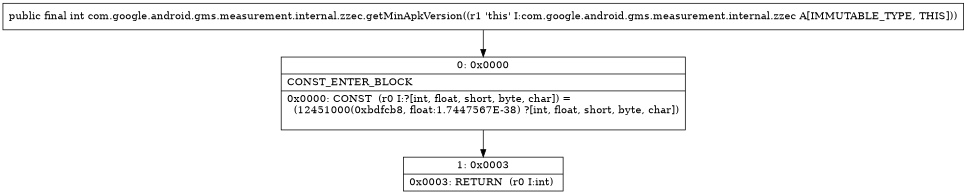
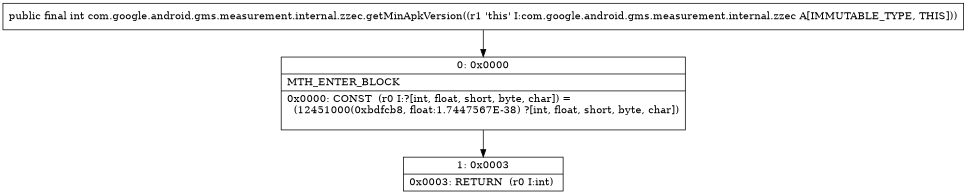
node "0: 0x0000": text "CONST_ENTER_BLOCK" -> "MTH_ENTER_BLOCK"
